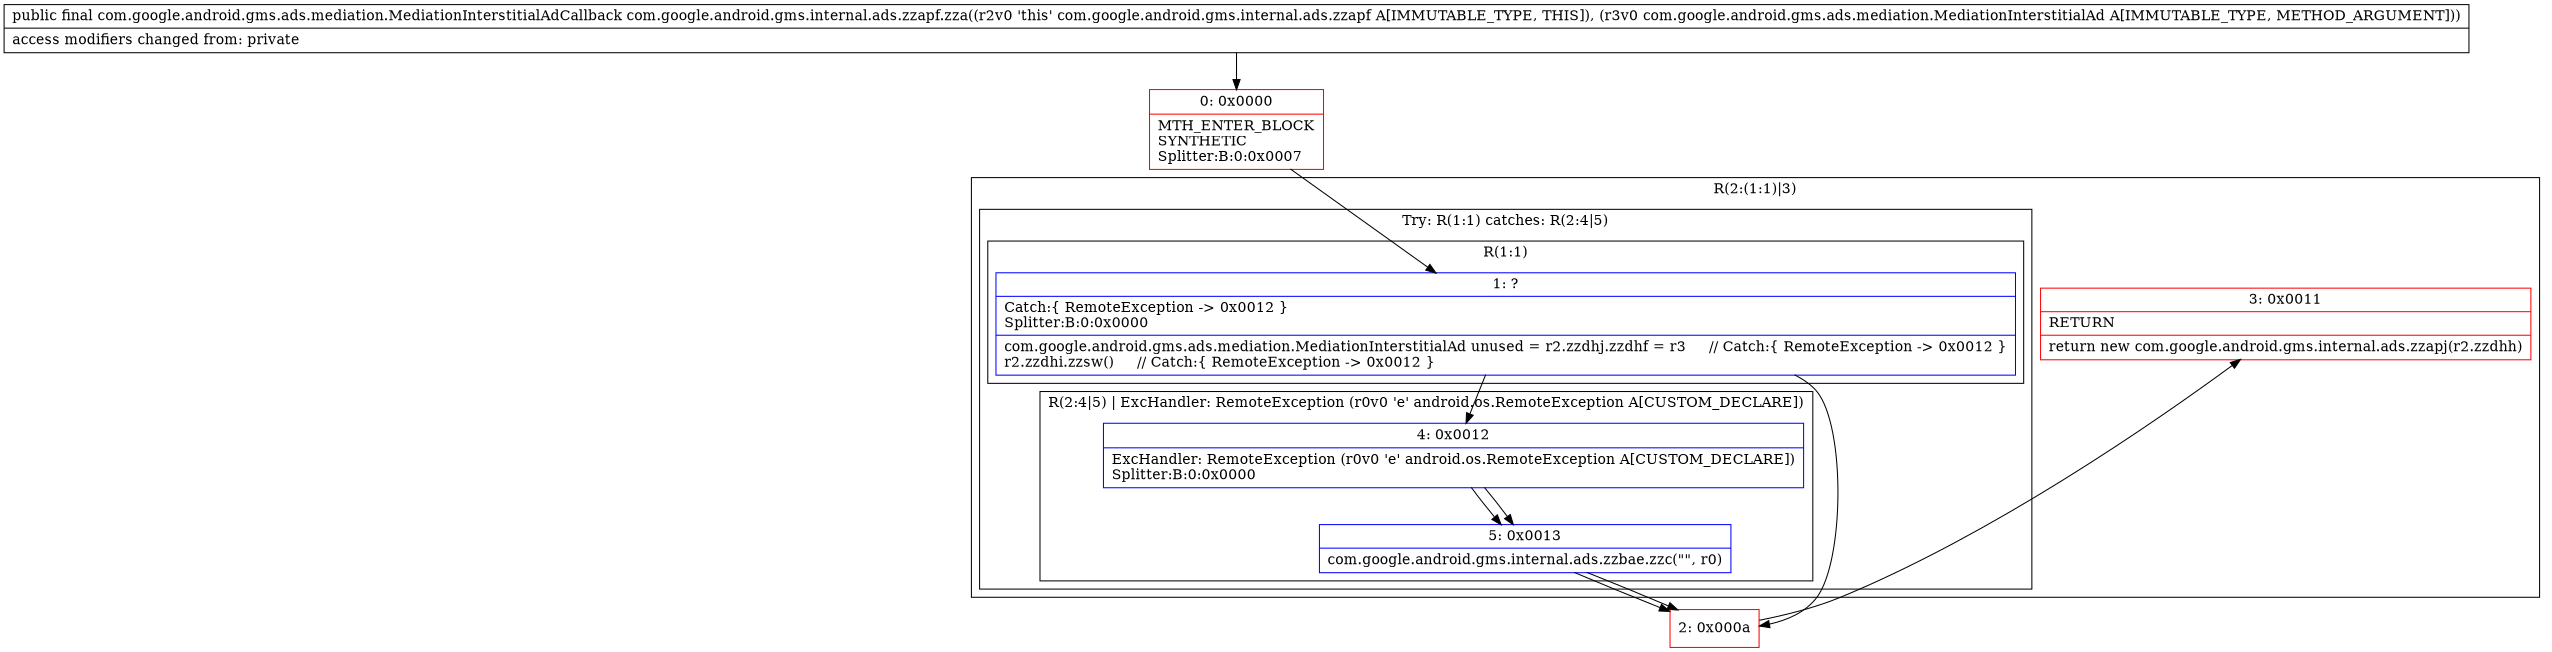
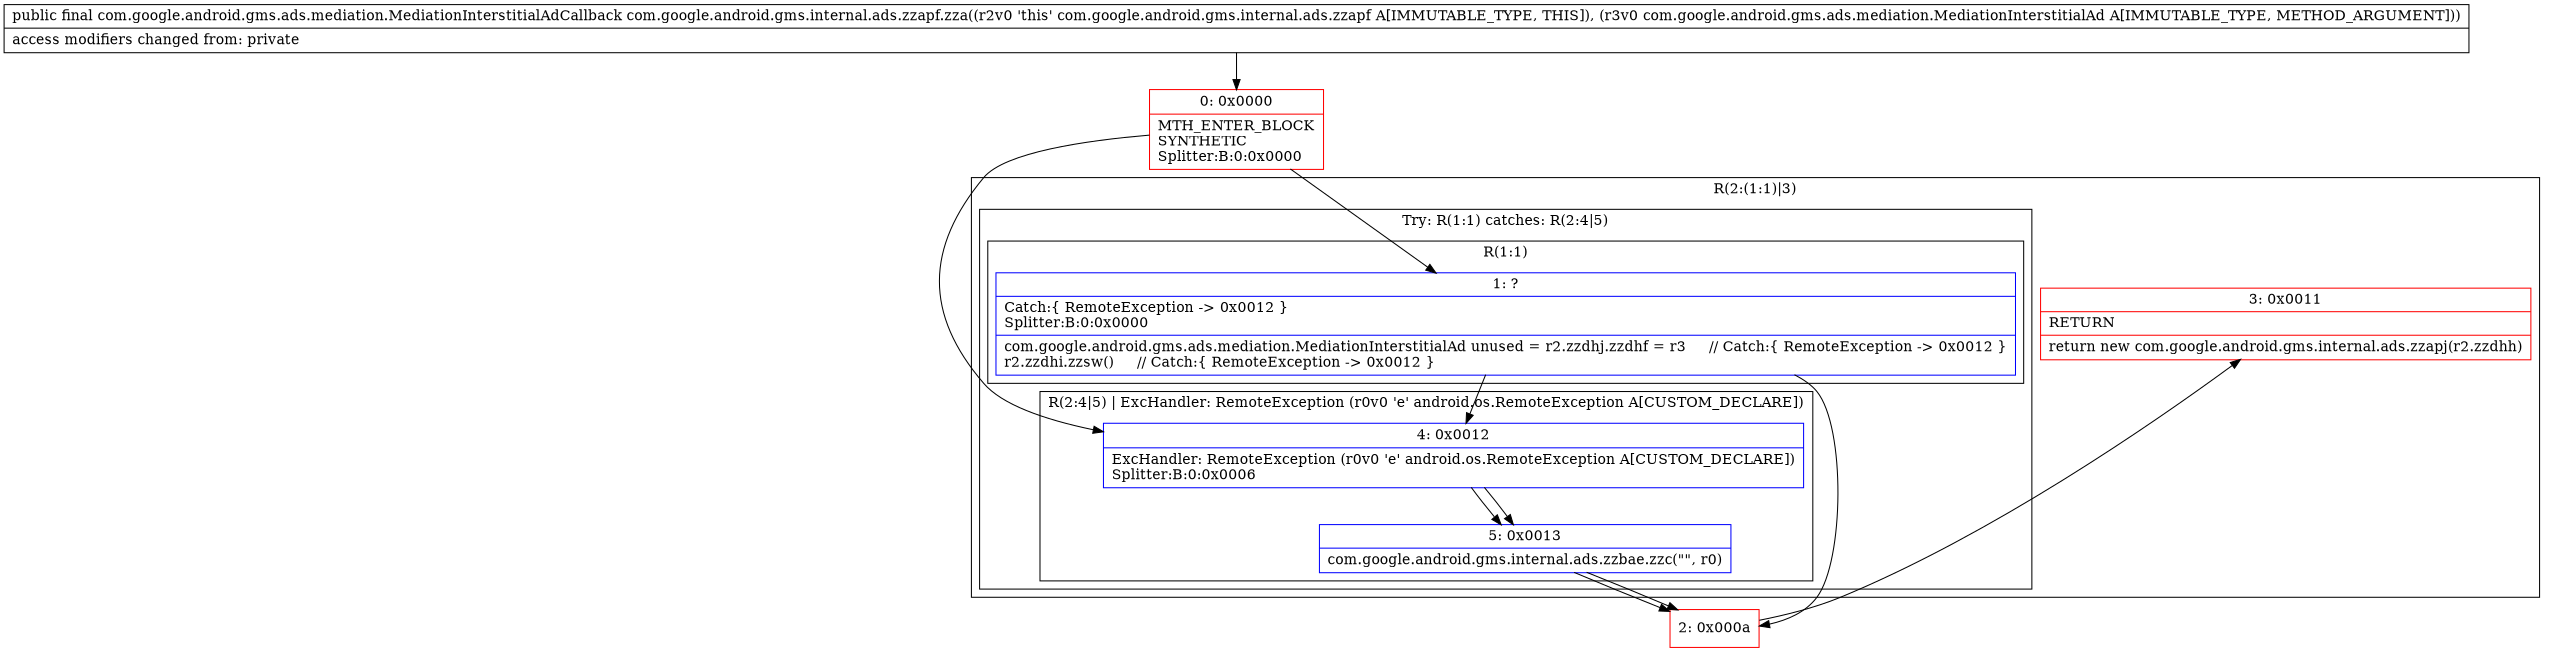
node "0: 0x0000": text "Splitter:B:0:0x0007" -> "Splitter:B:0:0x0000"
edge "0: 0x0000" -> "4: 0x0012": added
node "4: 0x0012": text "Splitter:B:0:0x0000" -> "Splitter:B:0:0x0006"
